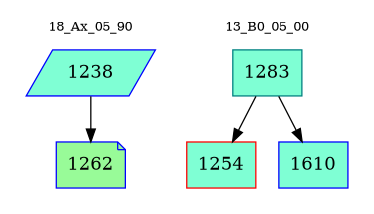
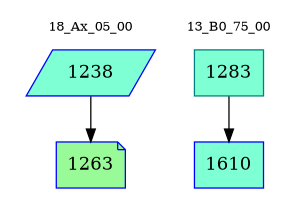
cluster "18_Ax_05_90": label "18_Ax_05_90" -> "18_Ax_05_00"
cluster "13_B0_05_00": label "13_B0_05_00" -> "13_B0_75_00"
node "1262": label "1262" -> "1263"
node "1254": removed
